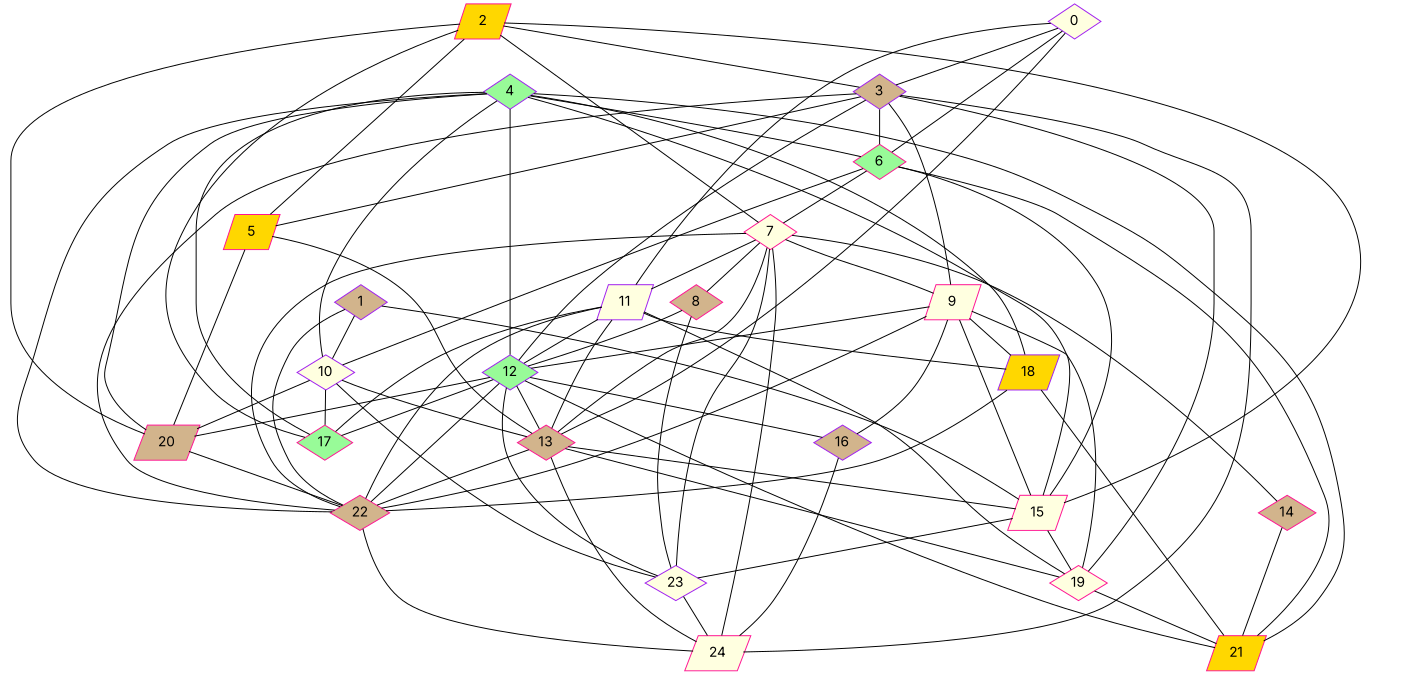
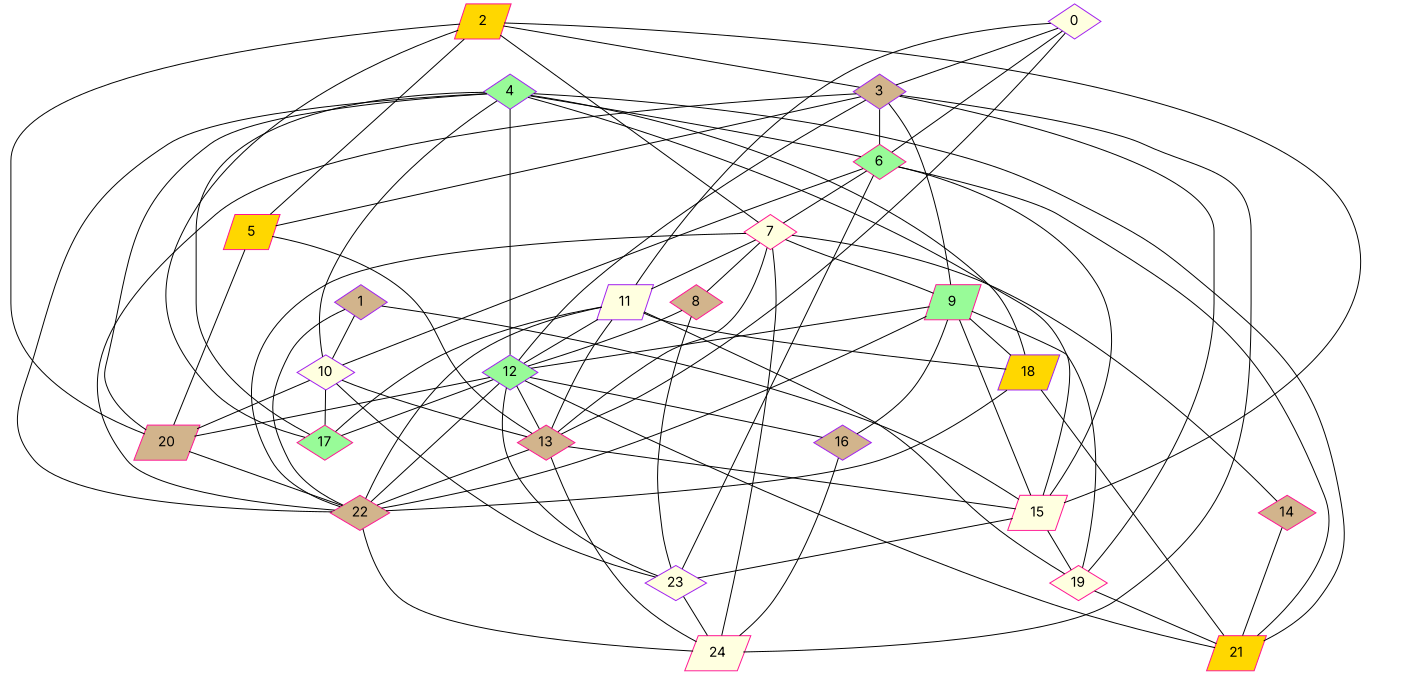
node "9": fillcolor lightyellow -> palegreen
edge "7" -- "23": now "6" -- "23"
edge "13" -- "19": removed
